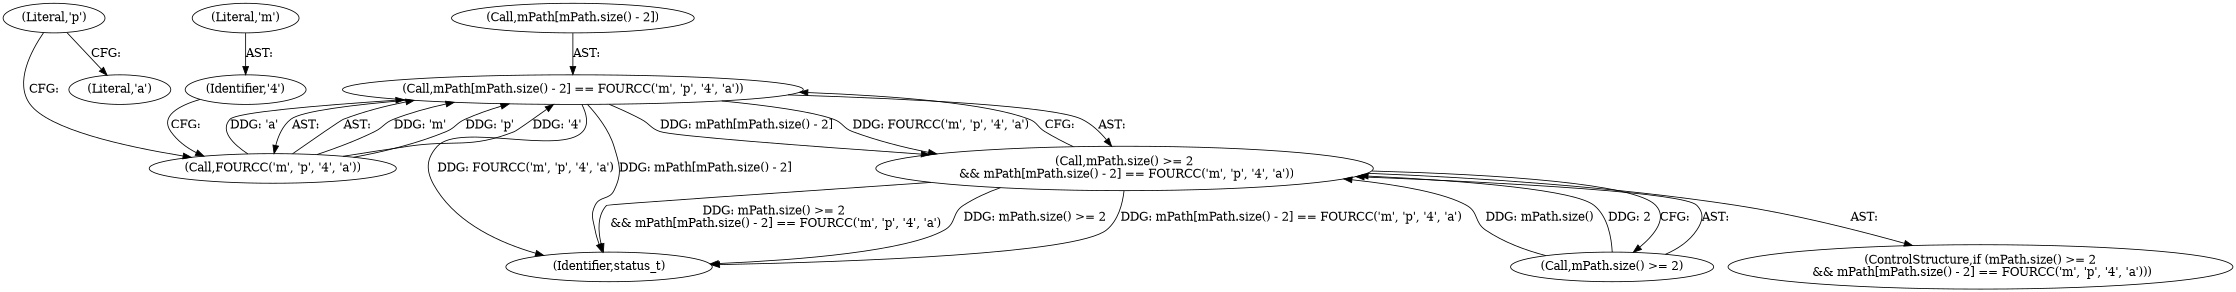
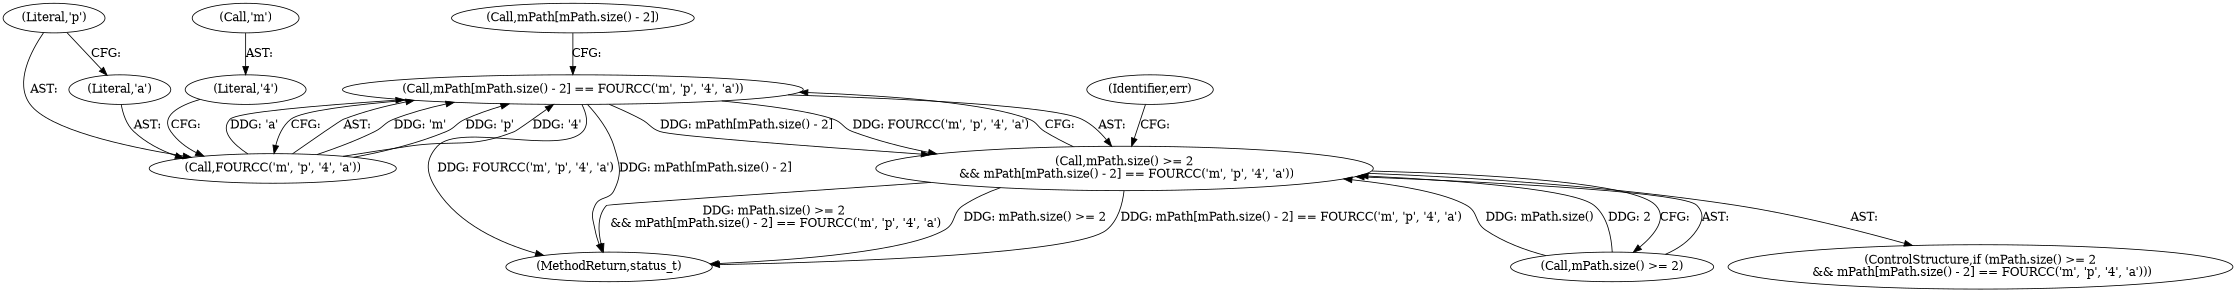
node "(Literal,'m')": label "(Literal,'m')" -> "(Call,'m')"
edge "(Call,mPath[mPath.size() - 2])" -> "(Call,mPath[mPath.size() - 2] == FOURCC('m', 'p', '4', 'a'))": label "AST: " -> "CFG: "
edge "(Literal,'p')" -> "(Call,FOURCC('m', 'p', '4', 'a'))": label "CFG: " -> "AST: "
node "(Identifier,'4')": label "(Identifier,'4')" -> "(Literal,'4')"
node "(Identifier,err)": added
edge "(Call,mPath[mPath.size() - 2] == FOURCC('m', 'p', '4', 'a'))" -> "(Call,FOURCC('m', 'p', '4', 'a'))": label "AST: " -> "CFG: "
edge "(Literal,'a')" -> "(Call,FOURCC('m', 'p', '4', 'a'))": added, label "AST:"
node "(Identifier,status_t)": label "(Identifier,status_t)" -> "(MethodReturn,status_t)"
